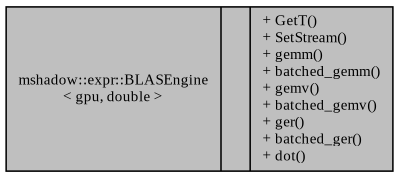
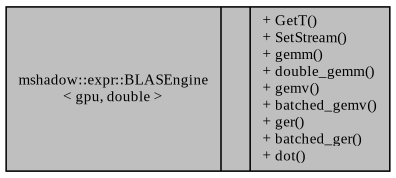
node "mshadow::expr::BLASEngine": text "+ batched_gemm()" -> "+ double_gemm()"
